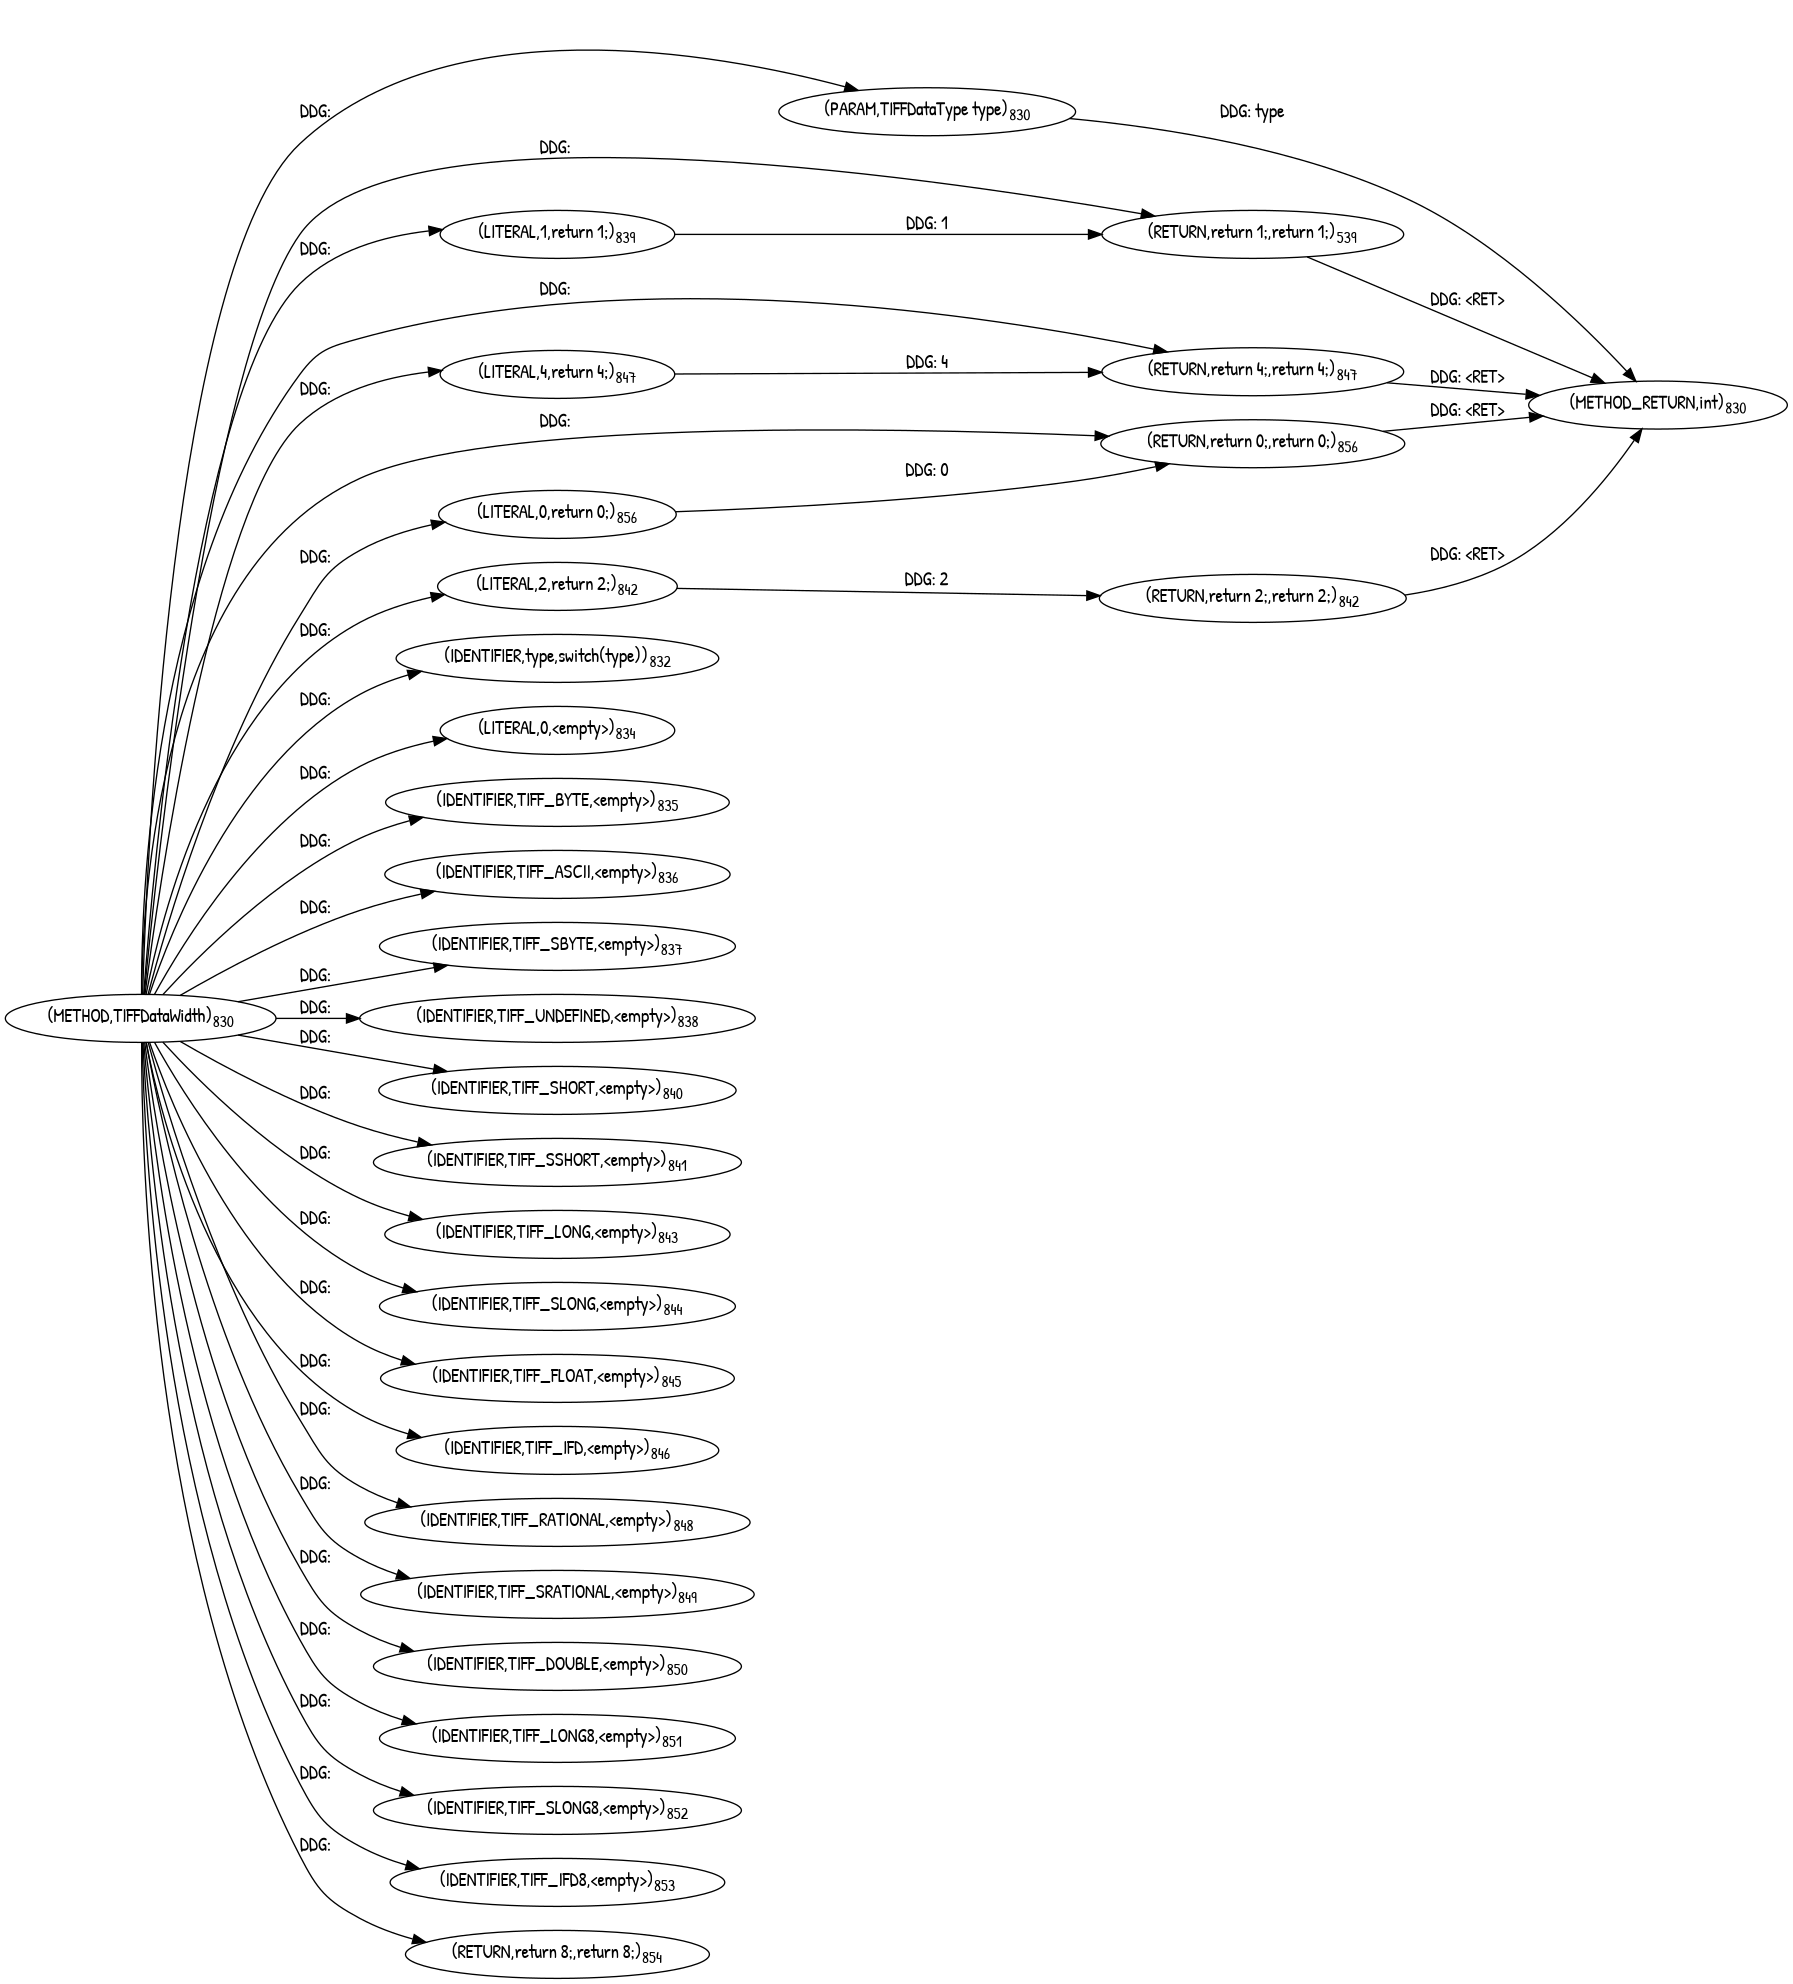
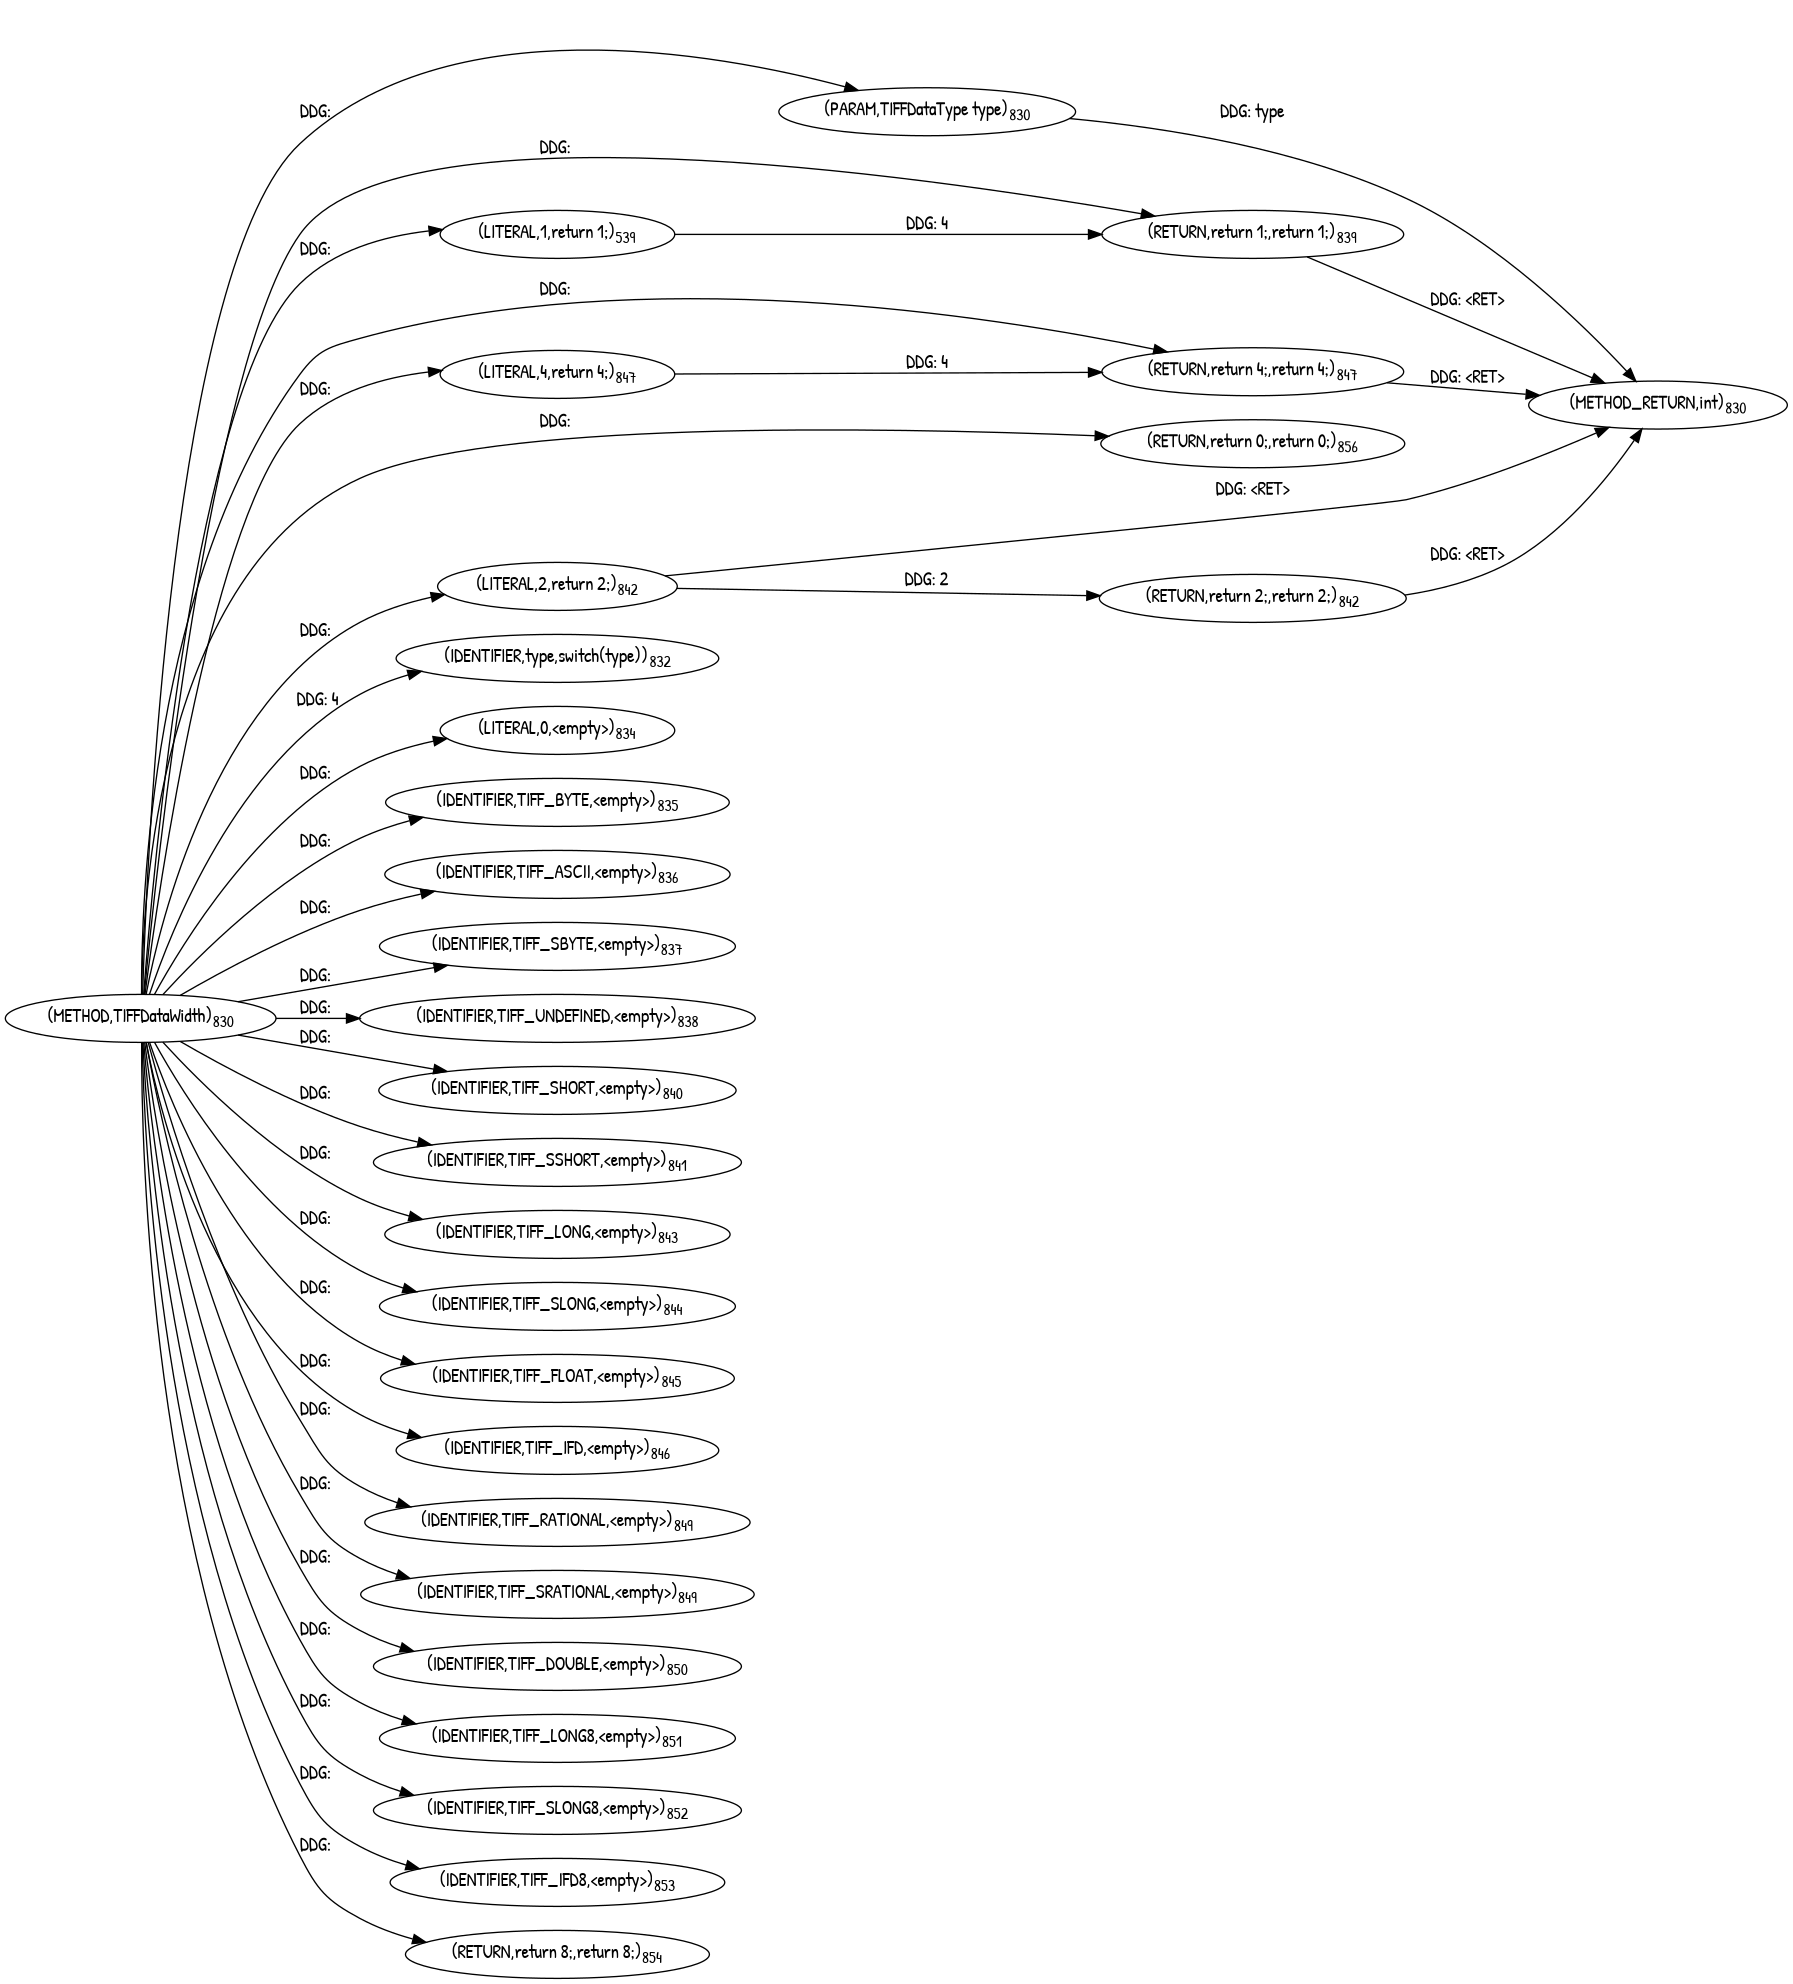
edge "(LITERAL,1,return 1;)" -> "(RETURN,return 1;,return 1;)": label "DDG: 1" -> "DDG: 4"
node "(LITERAL,1,return 1;)": text "839" -> "539"
node "(RETURN,return 1;,return 1;)": text "539" -> "839"
edge "(RETURN,return 0;,return 0;)" -> "(METHOD_RETURN,int)": now "(LITERAL,2,return 2;)" -> "(METHOD_RETURN,int)"
node "(LITERAL,0,return 0;)": removed
edge "(METHOD,TIFFDataWidth)" -> "(IDENTIFIER,type,switch(type))": label "DDG: " -> "DDG: 4"
node "(IDENTIFIER,TIFF_RATIONAL,<empty>)": text "848" -> "849"
